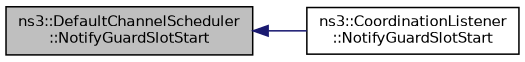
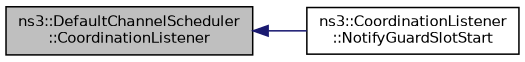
node "ns3::DefaultChannelScheduler ::NotifyGuardSlotStart": label "ns3::DefaultChannelScheduler ::NotifyGuardSlotStart" -> "ns3::DefaultChannelScheduler ::CoordinationListener"
